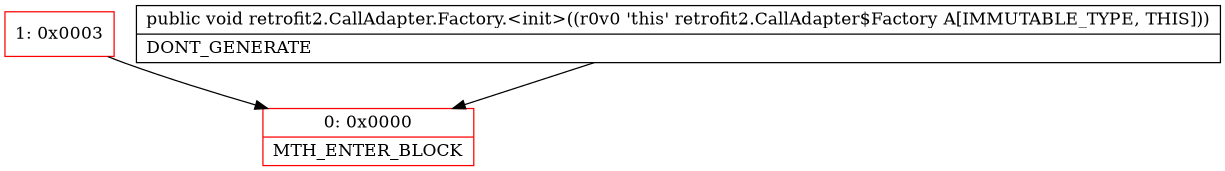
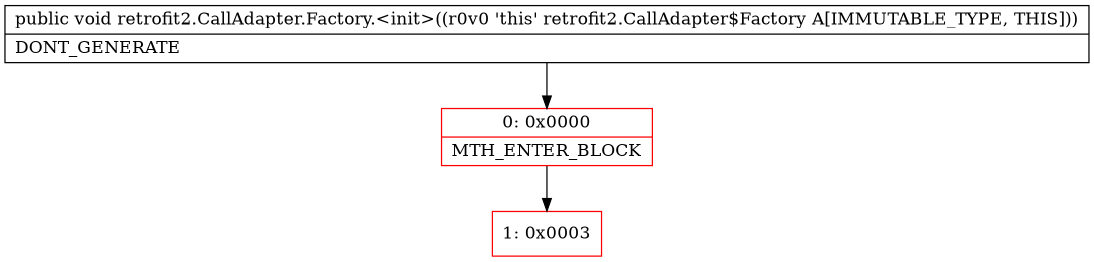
edge "1: 0x0003" -> "0: 0x0000": reversed
